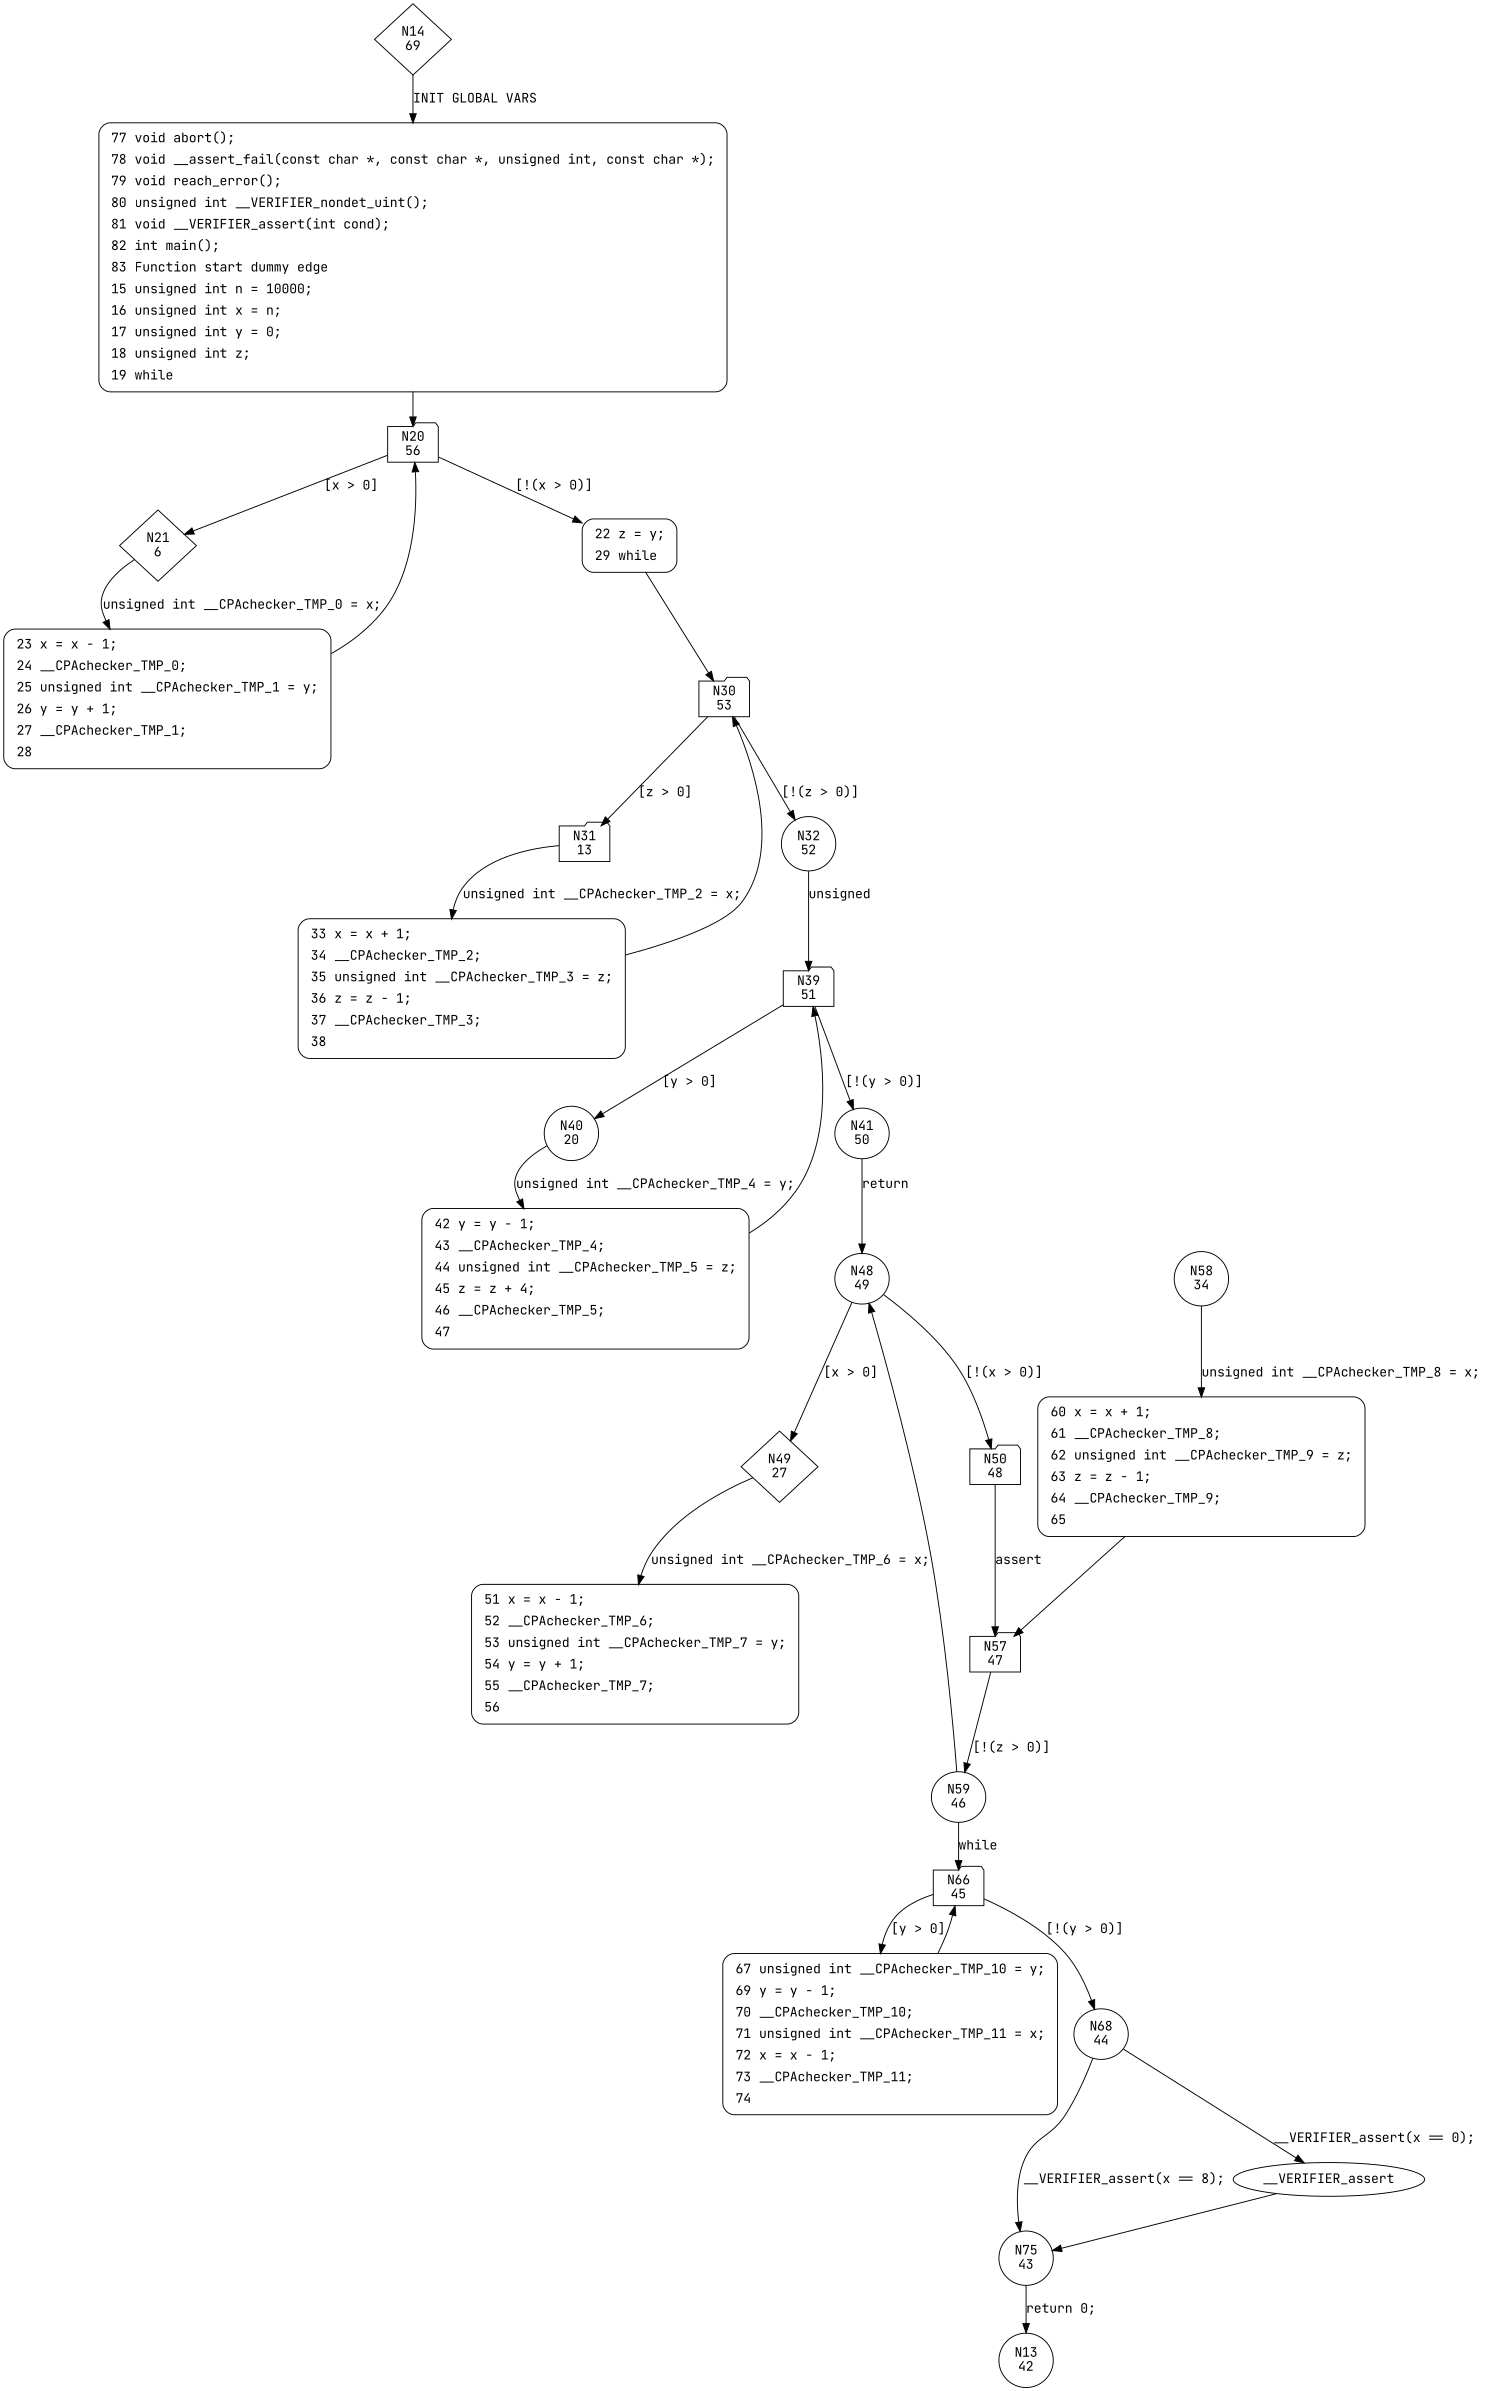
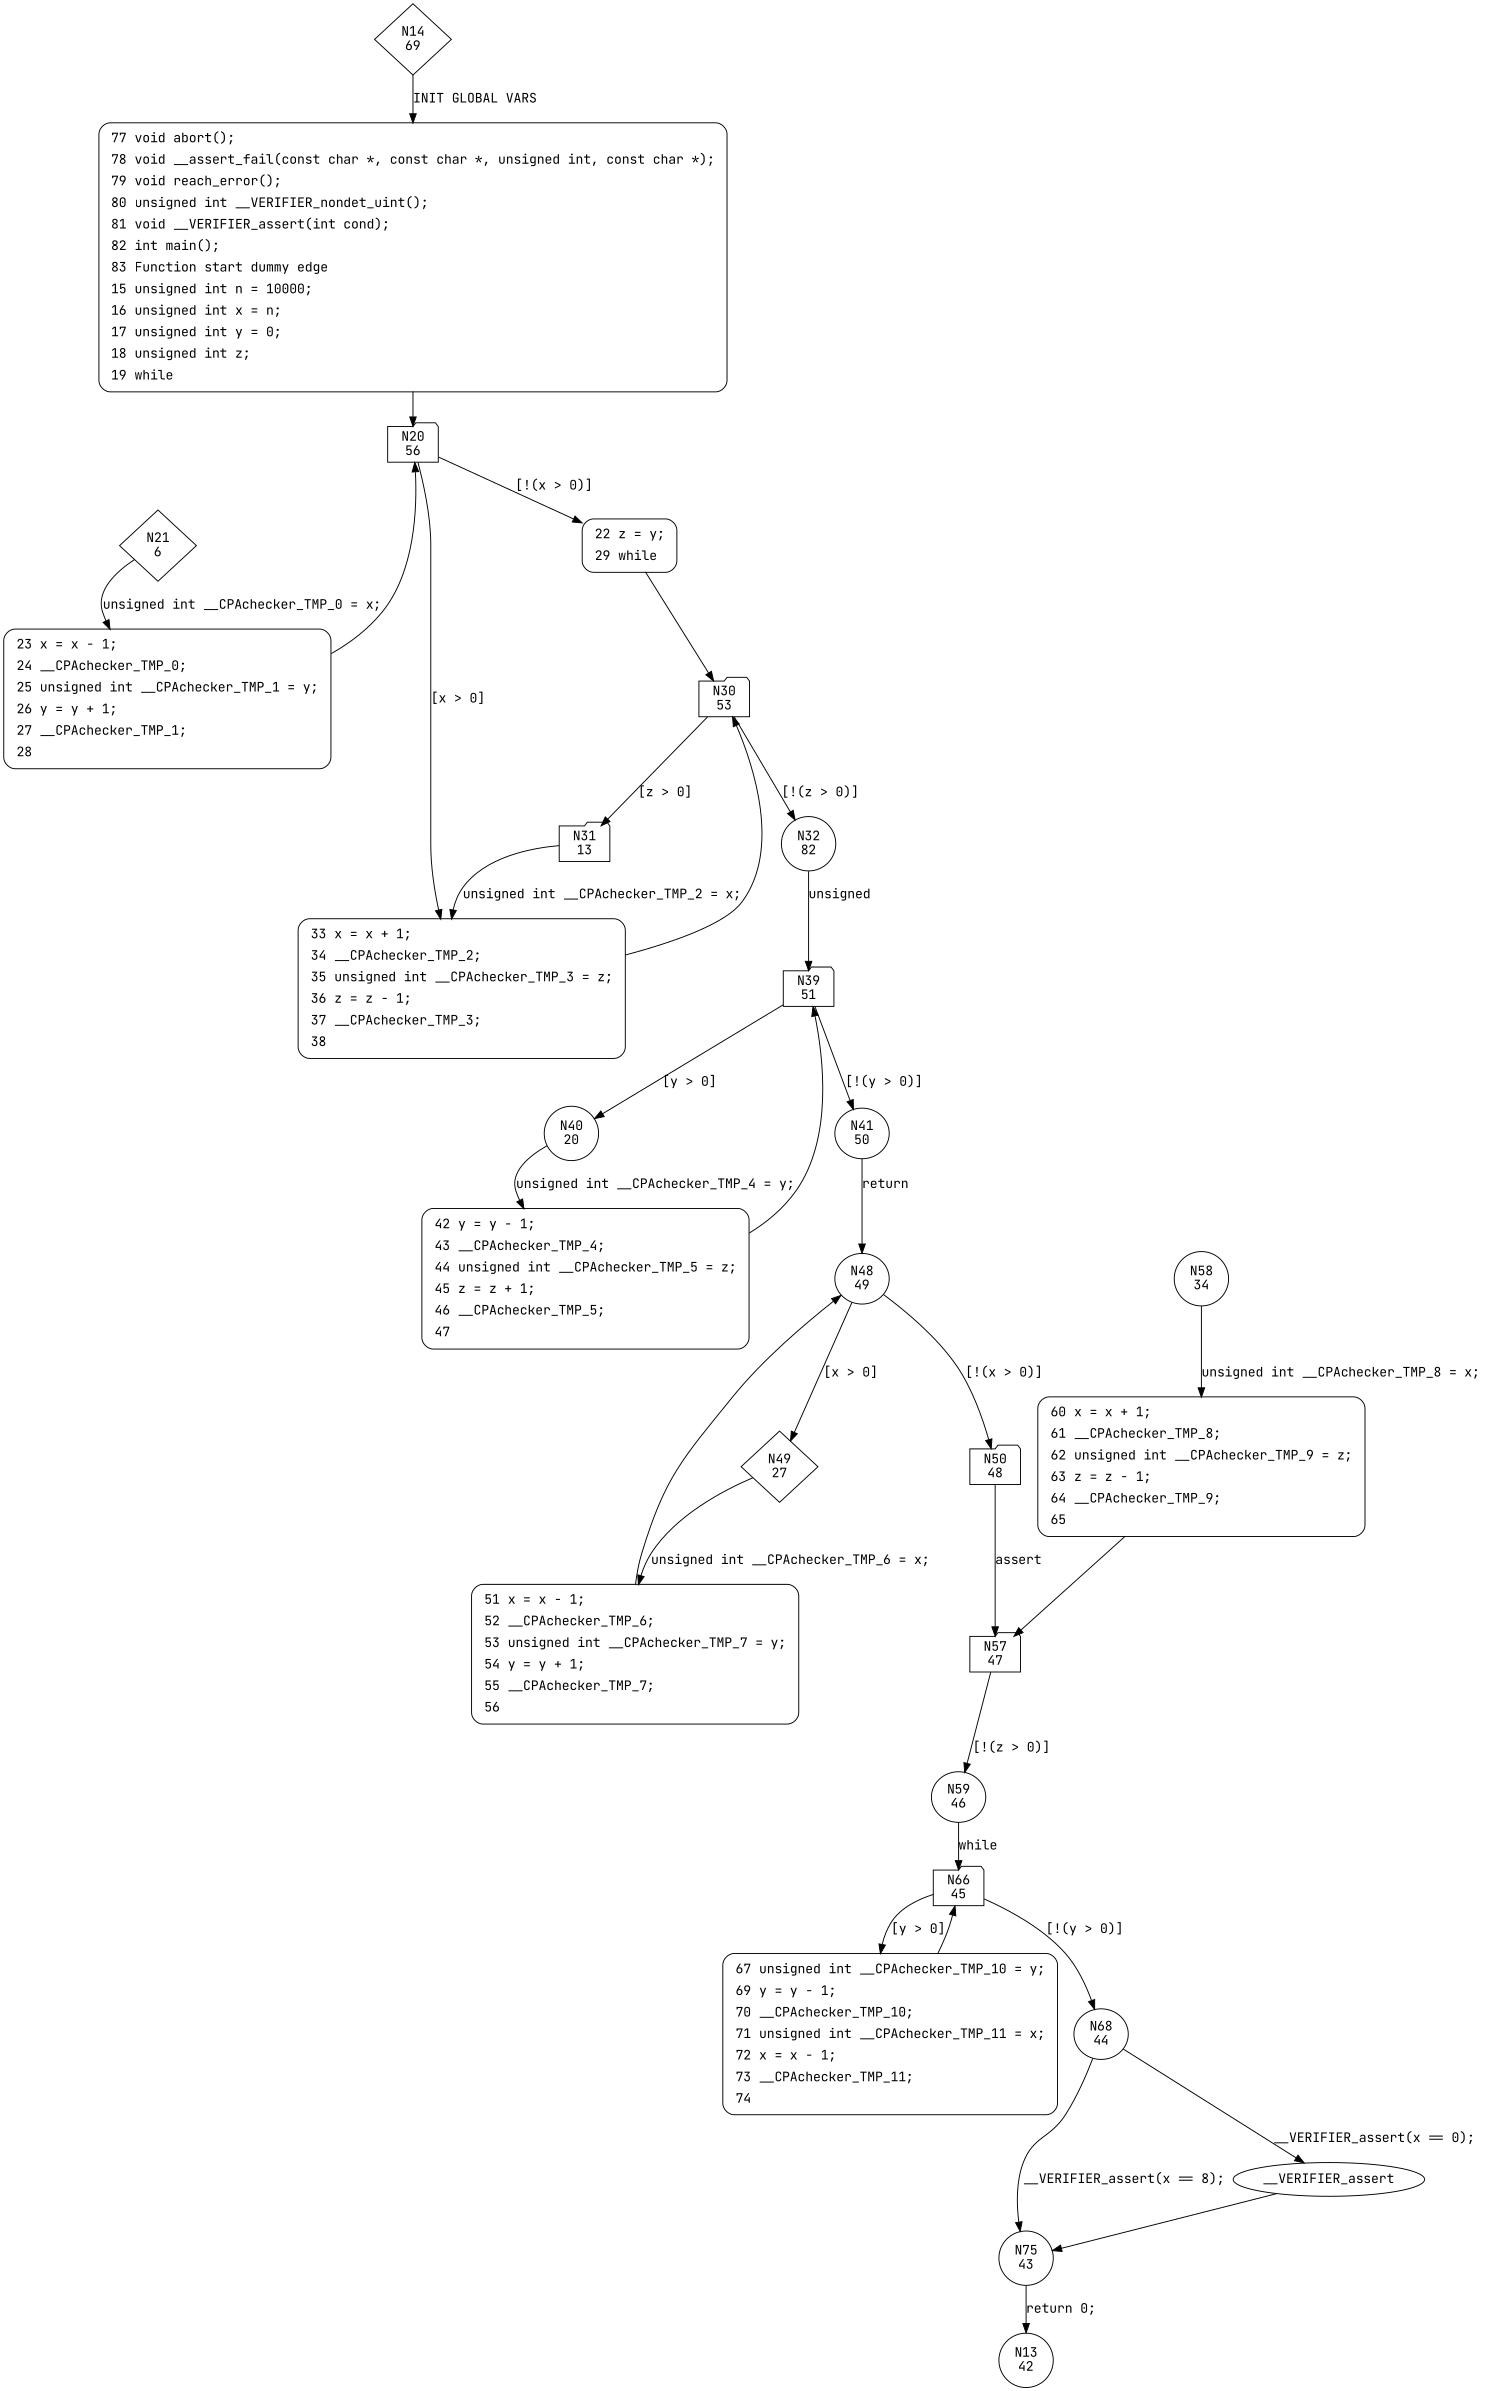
edge "N20 56" -> "N21 6": now "N20 56" -> "33"
node "N32 52": label "N32 52" -> "N32 82"
node "42": text "z = z + 4;" -> "z = z + 1;"
edge "N59 46" -> "N48 49": now "51" -> "N48 49"
